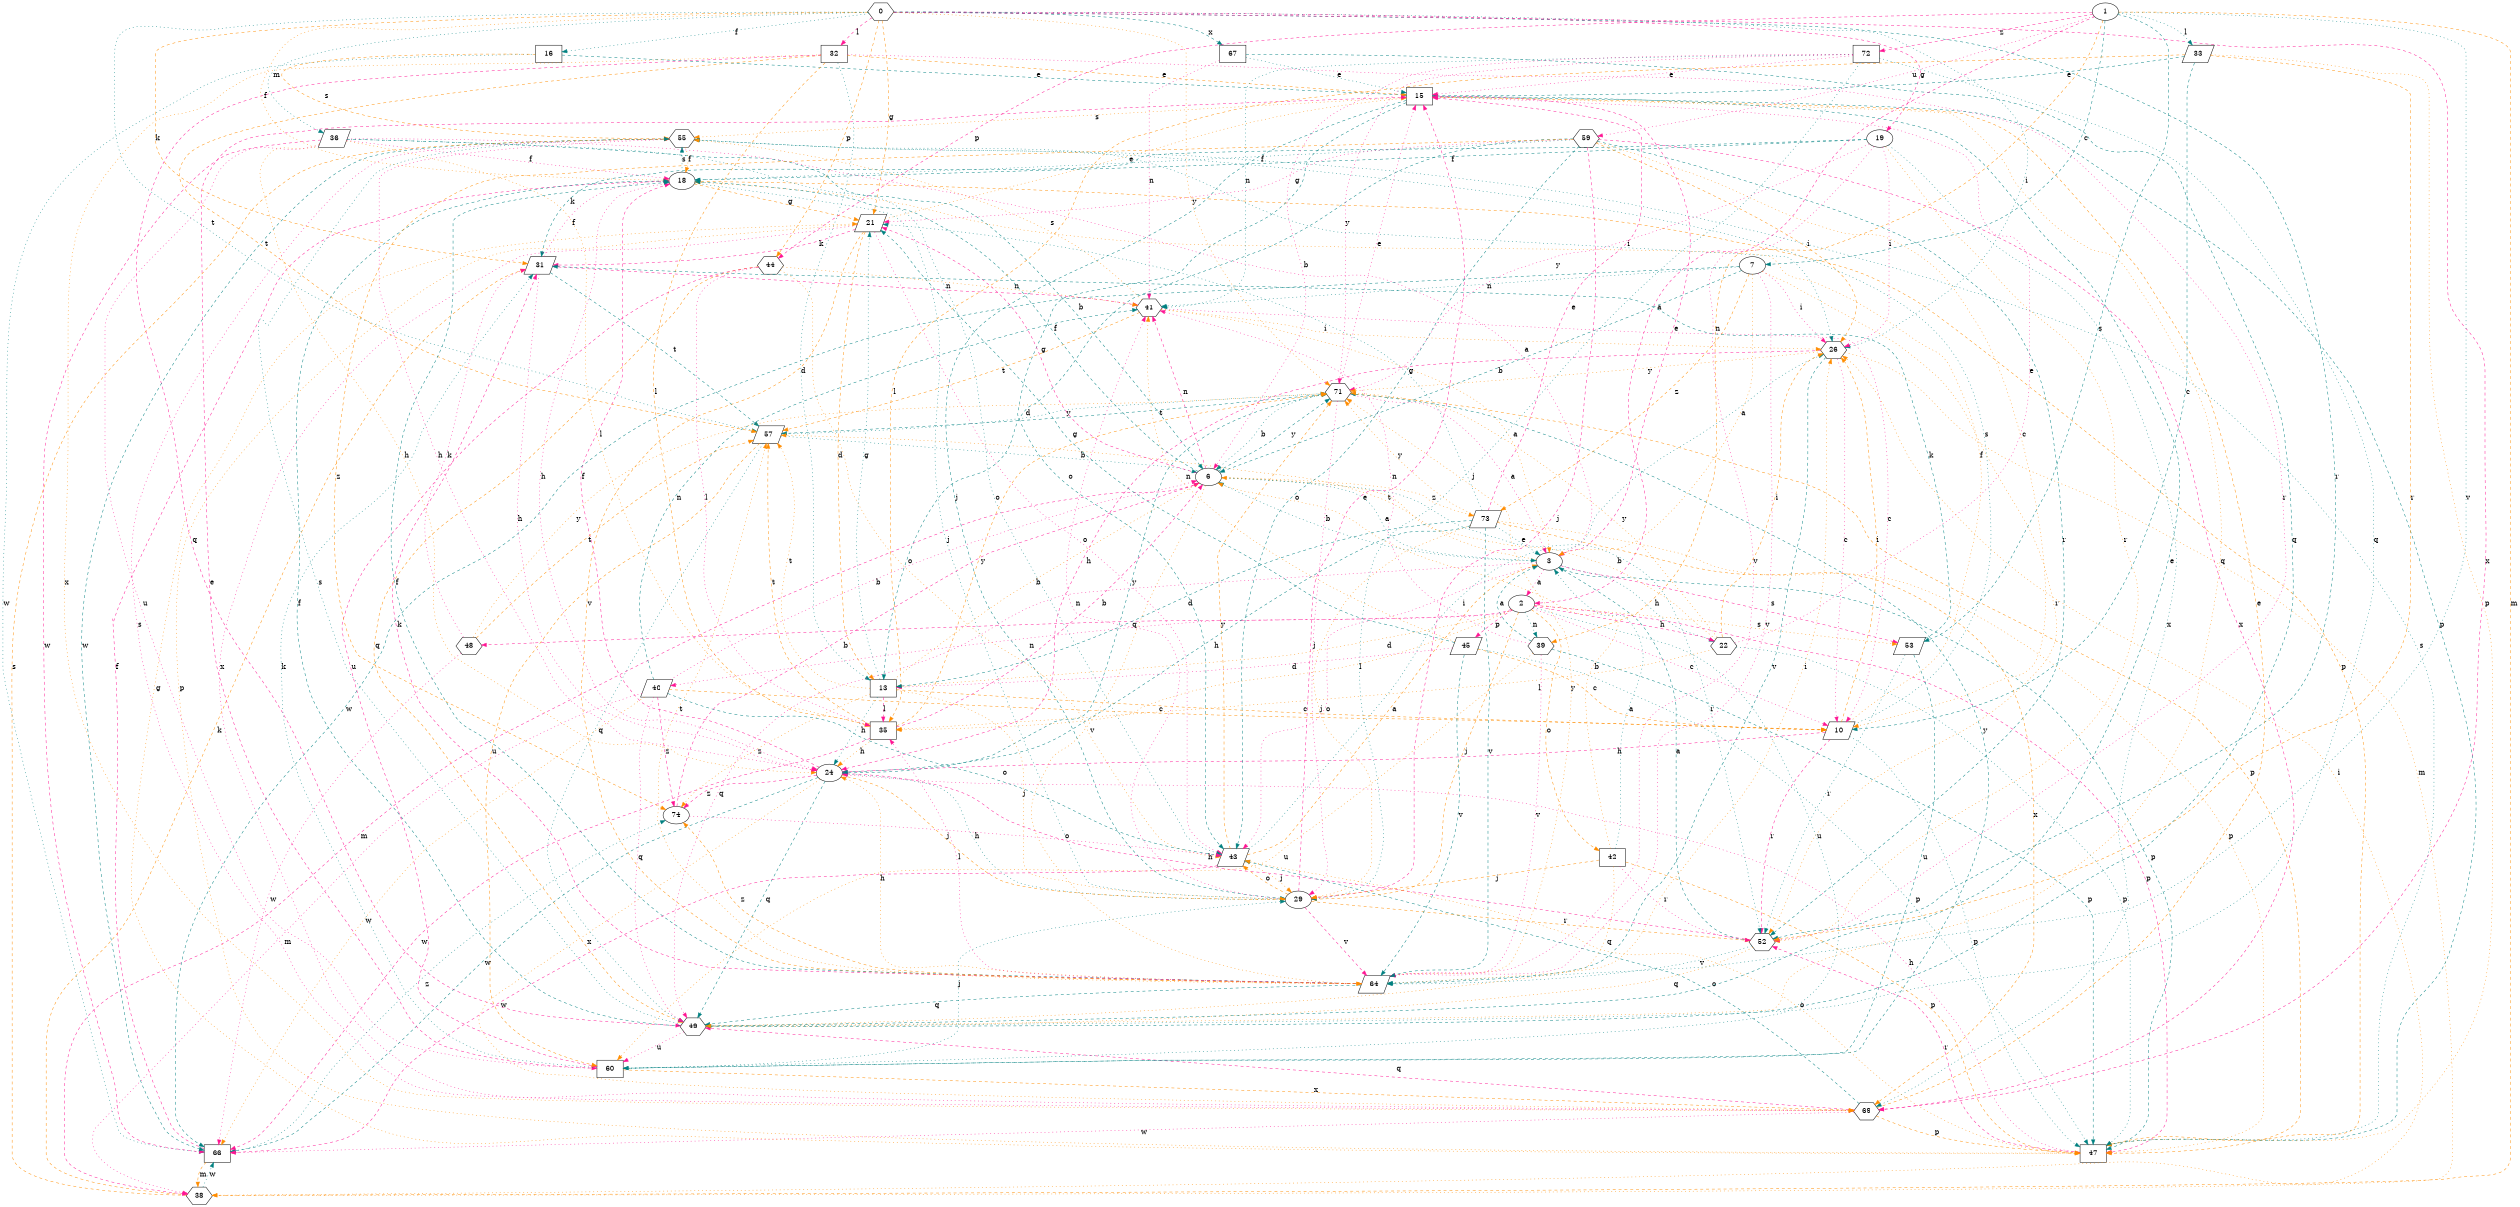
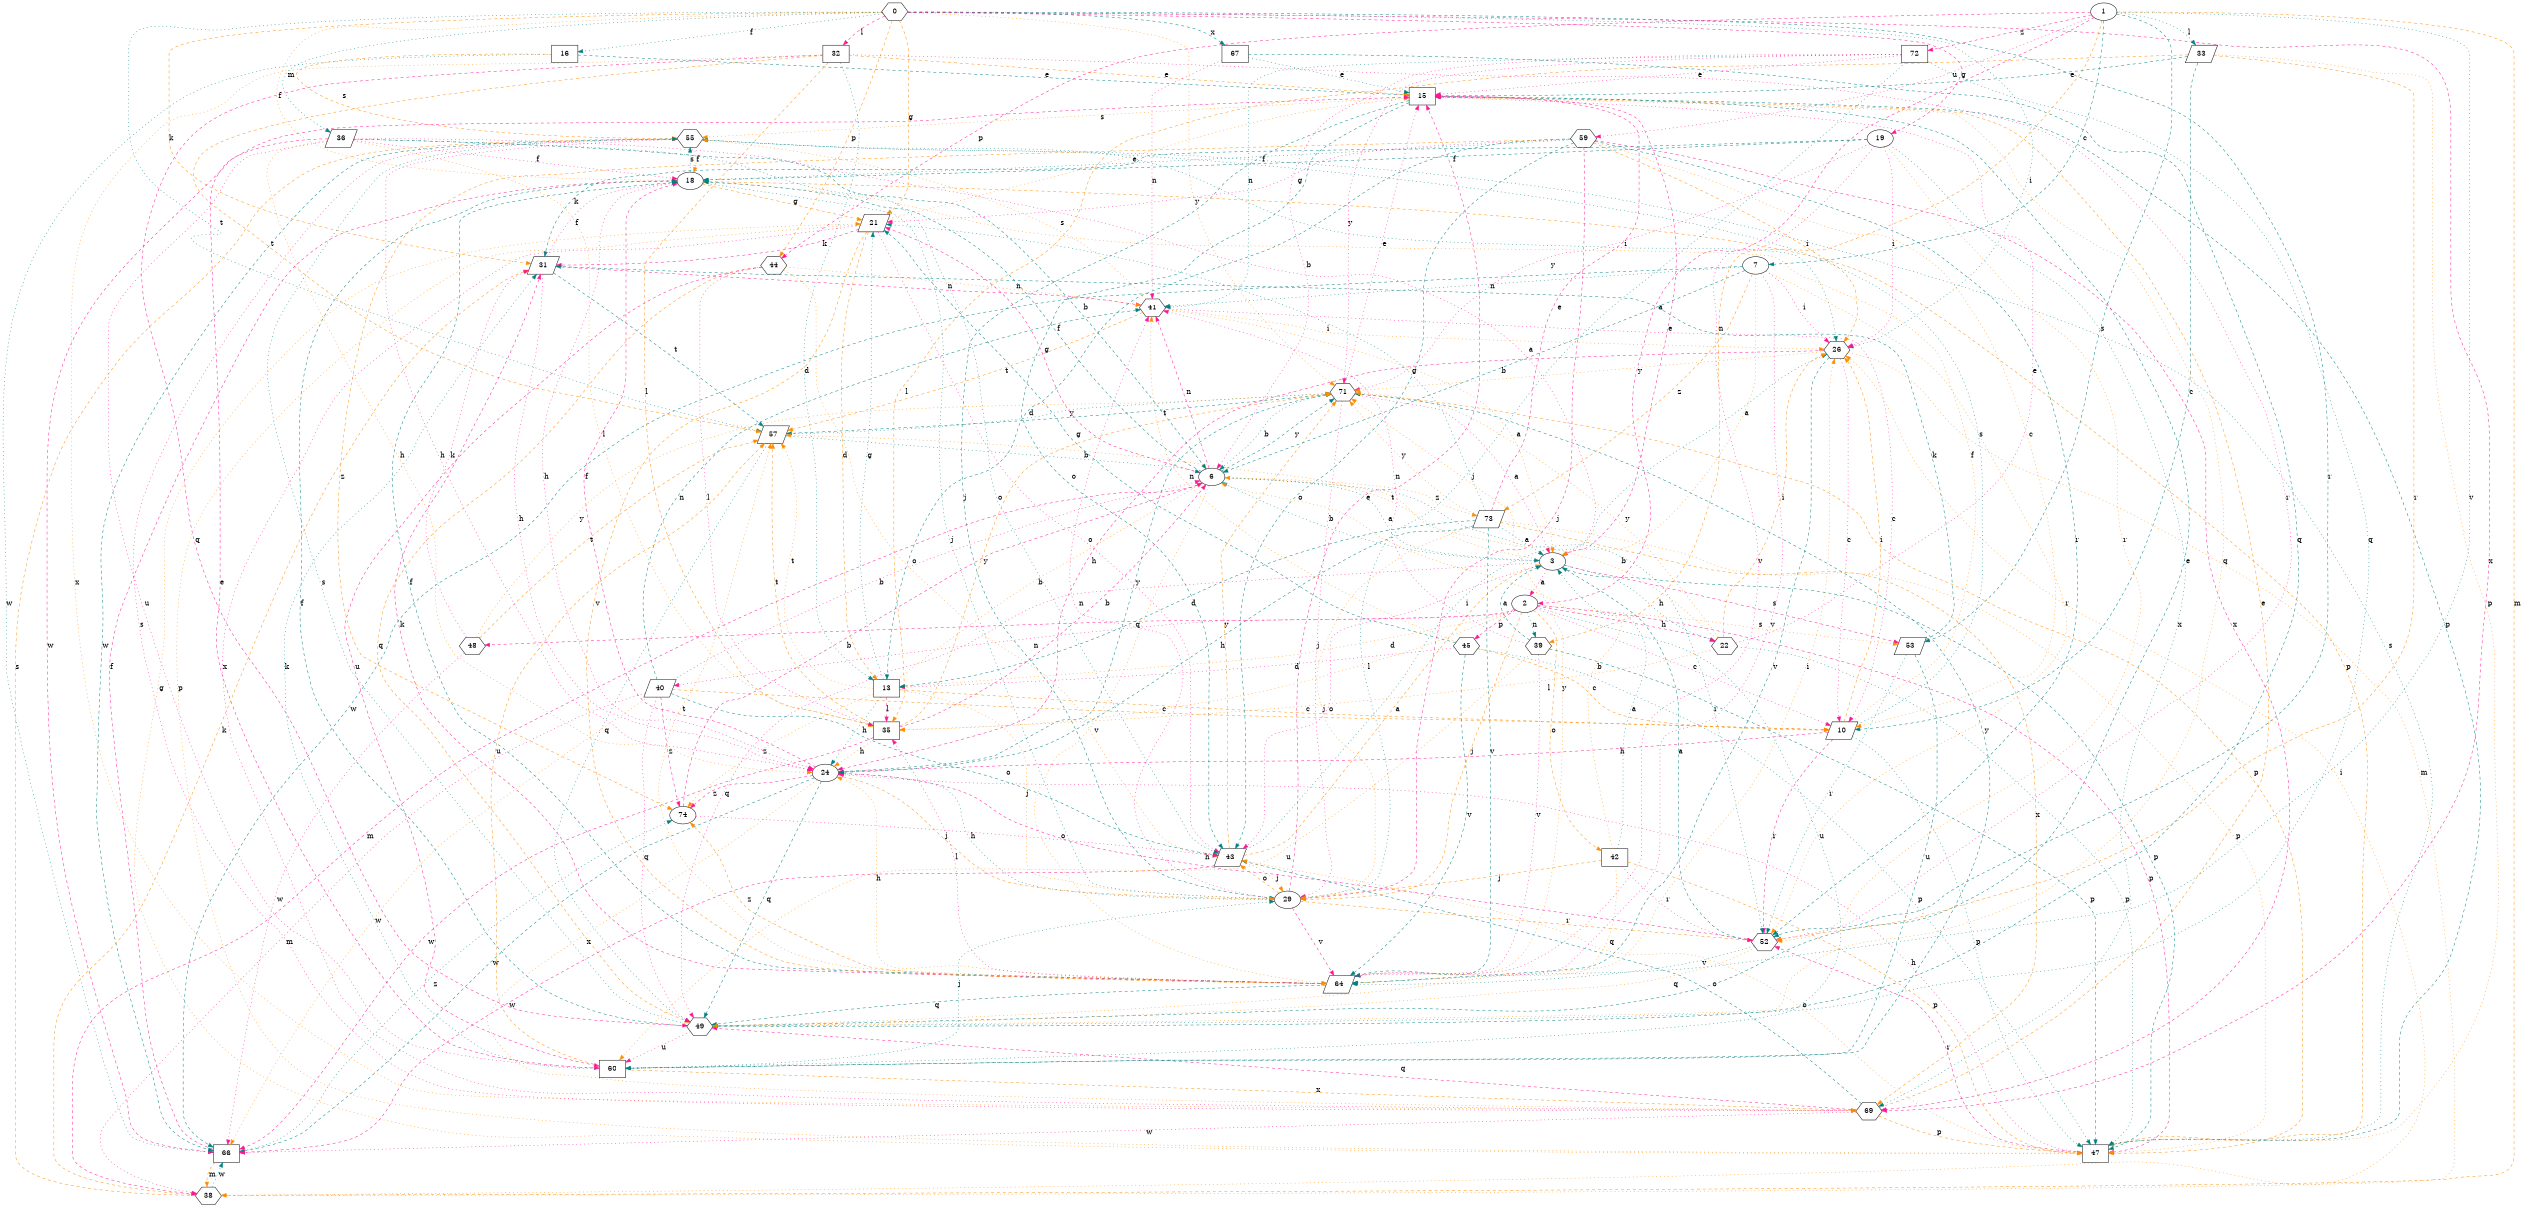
edge "73" -> "3": label "e" -> "a"
node "45": shape parallelogram -> hexagon
edge "57" -> "60": reversed
